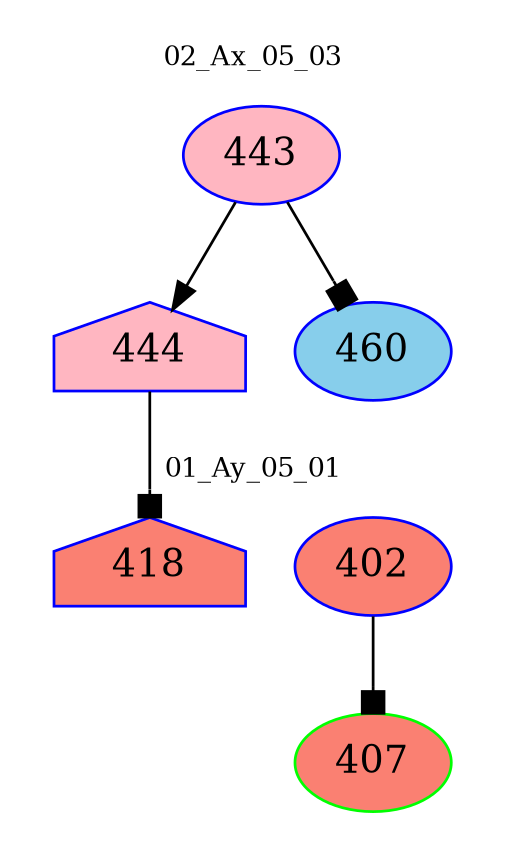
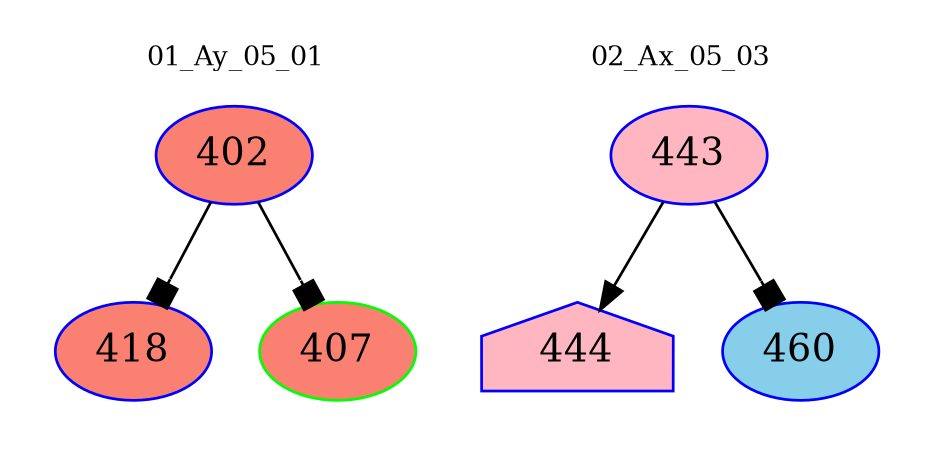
edge "444" -> "418": now "402" -> "418"
node "418": shape house -> ellipse
